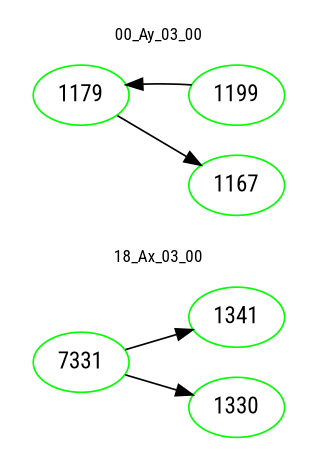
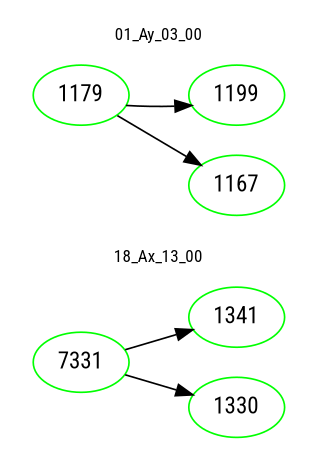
cluster "00_Ay_03_00": label "00_Ay_03_00" -> "01_Ay_03_00"
edge "1199" -> "1179": reversed
cluster "18_Ax_03_00": label "18_Ax_03_00" -> "18_Ax_13_00"
